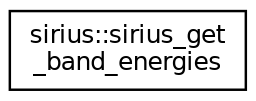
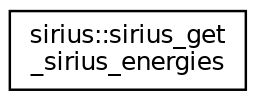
node "sirius::sirius_get _band_energies": label "sirius::sirius_get _band_energies" -> "sirius::sirius_get _sirius_energies"
